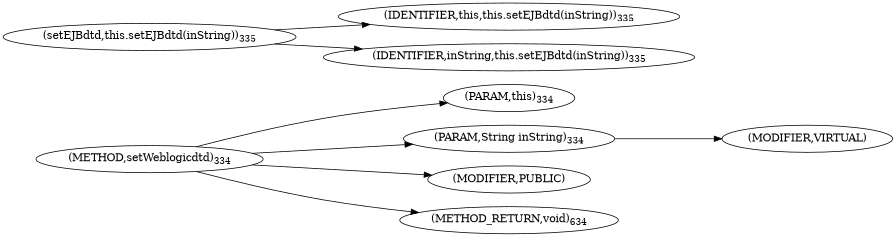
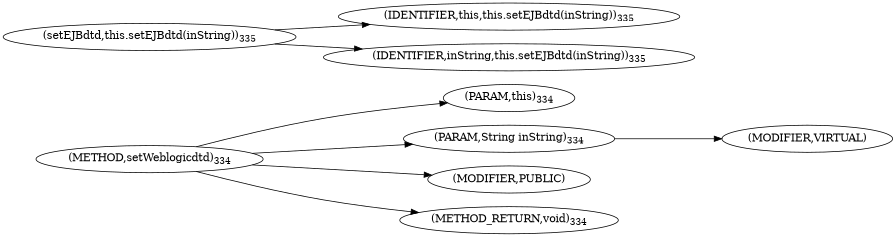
node "(METHOD_RETURN,void)": text "634" -> "334"
